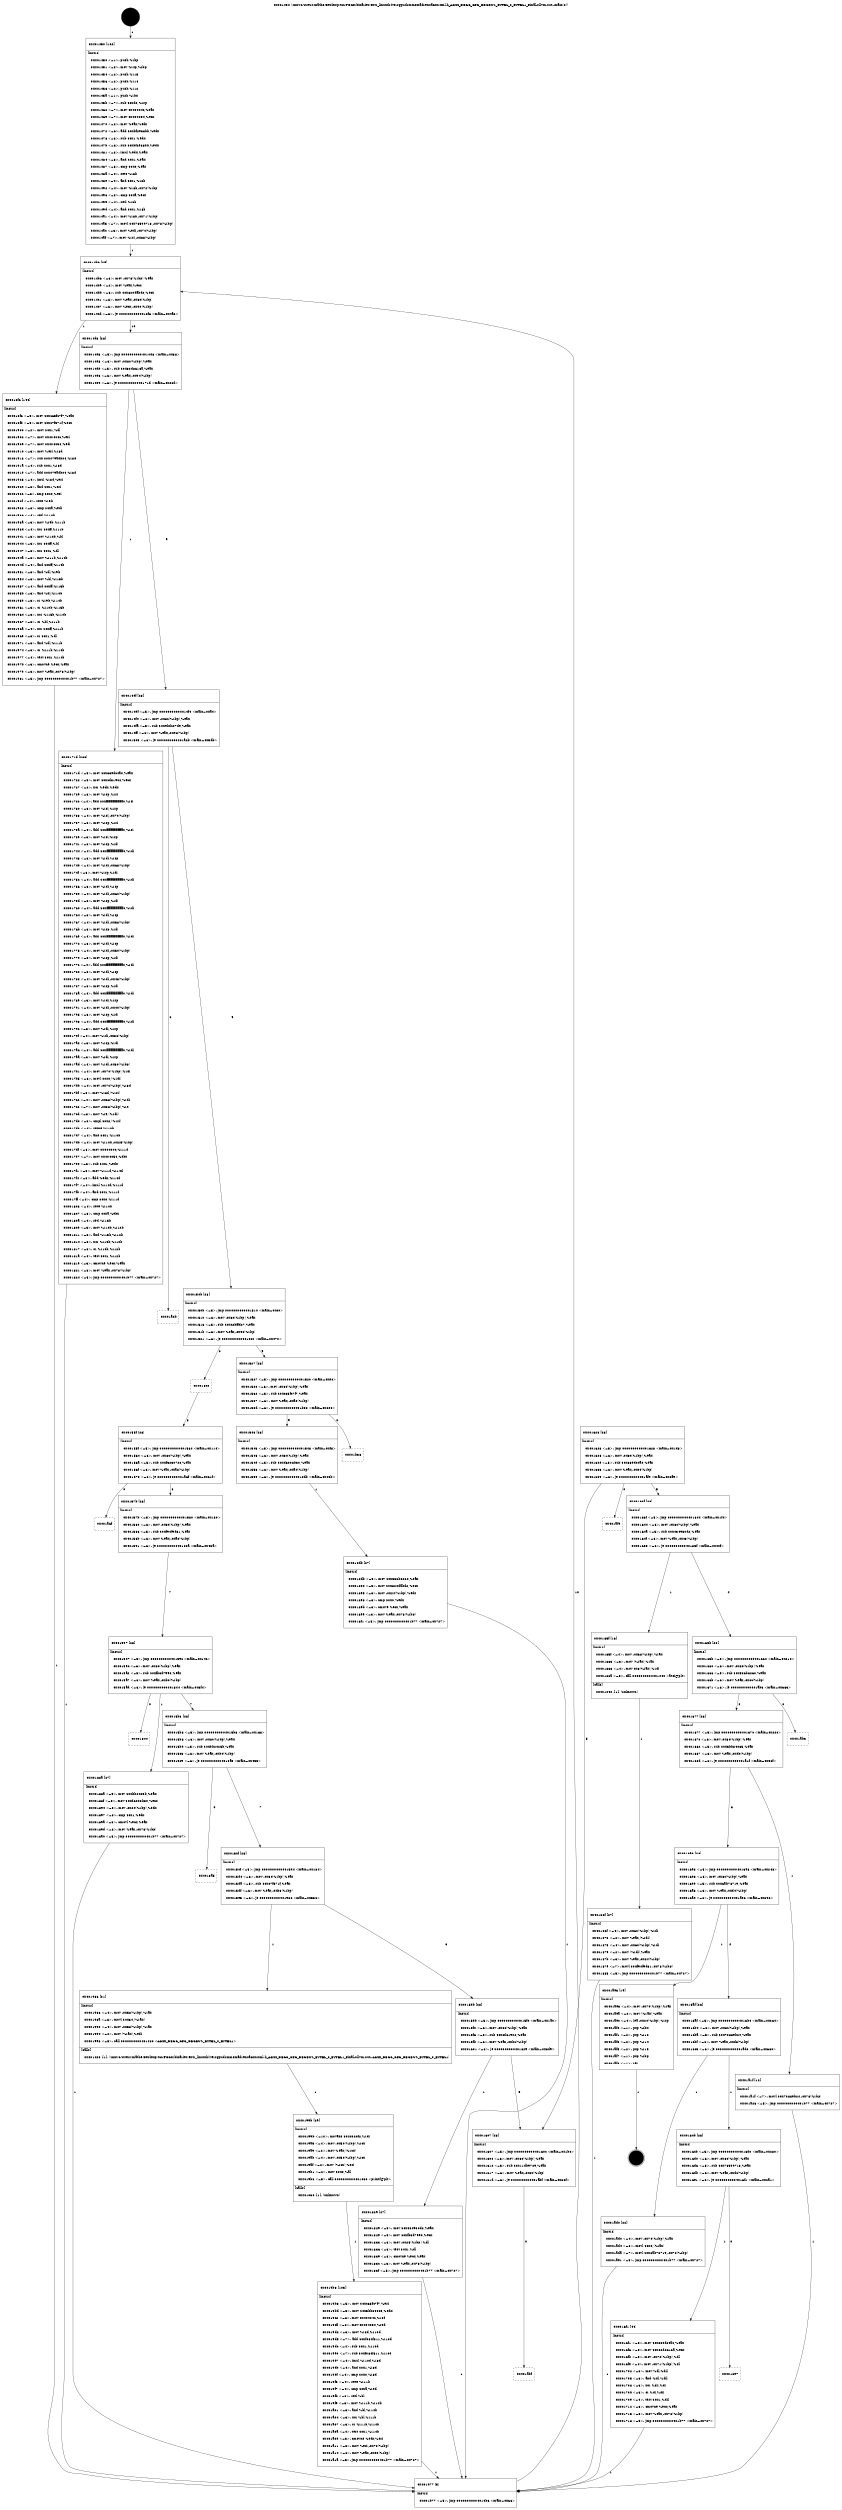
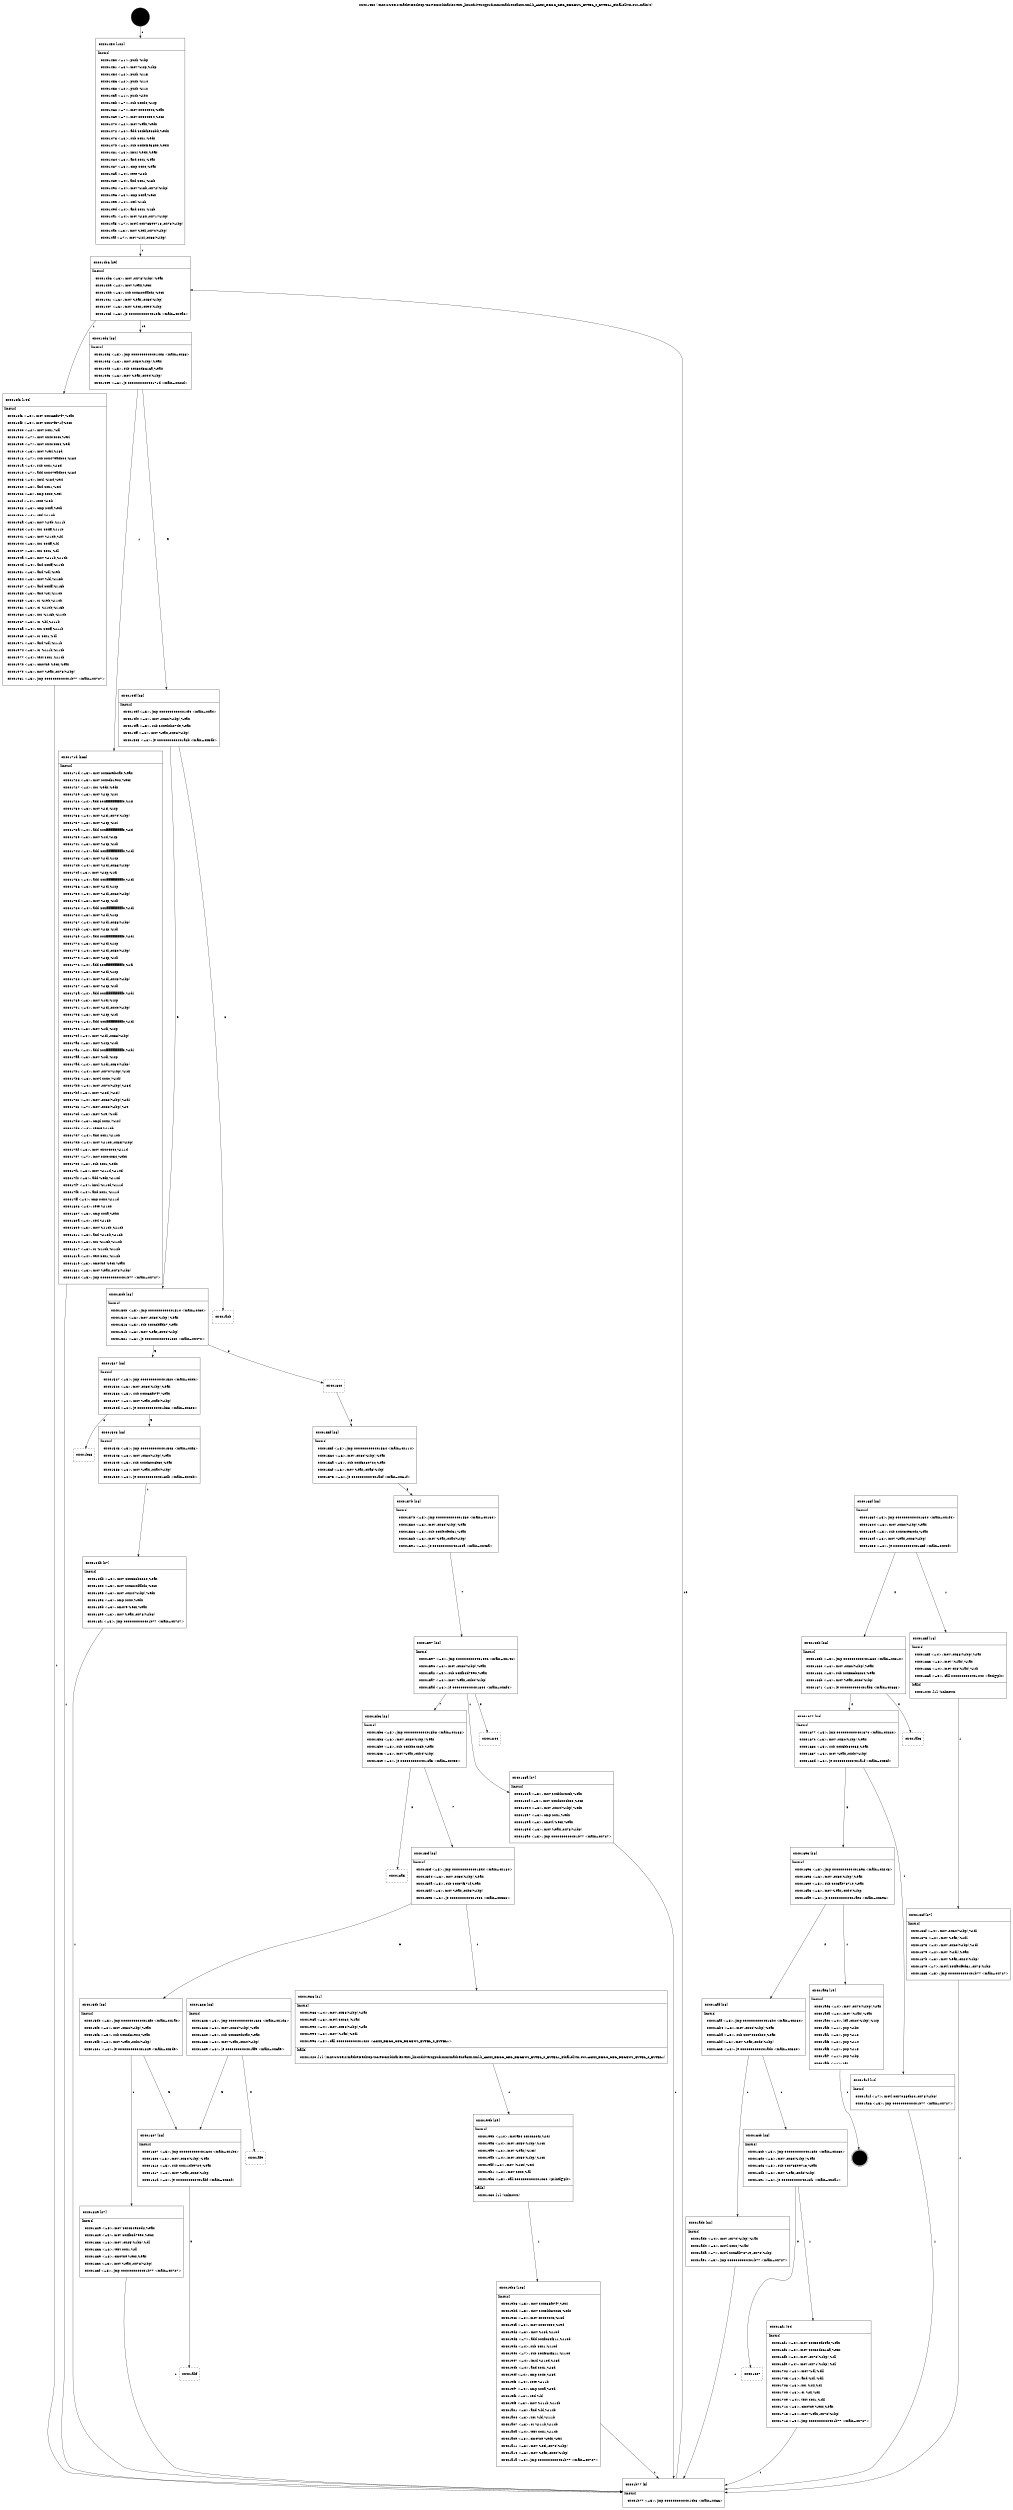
edge "0x401623 [28]" -> "0x40163f [28]": removed, label "5"
node "0x401a6f": removed
